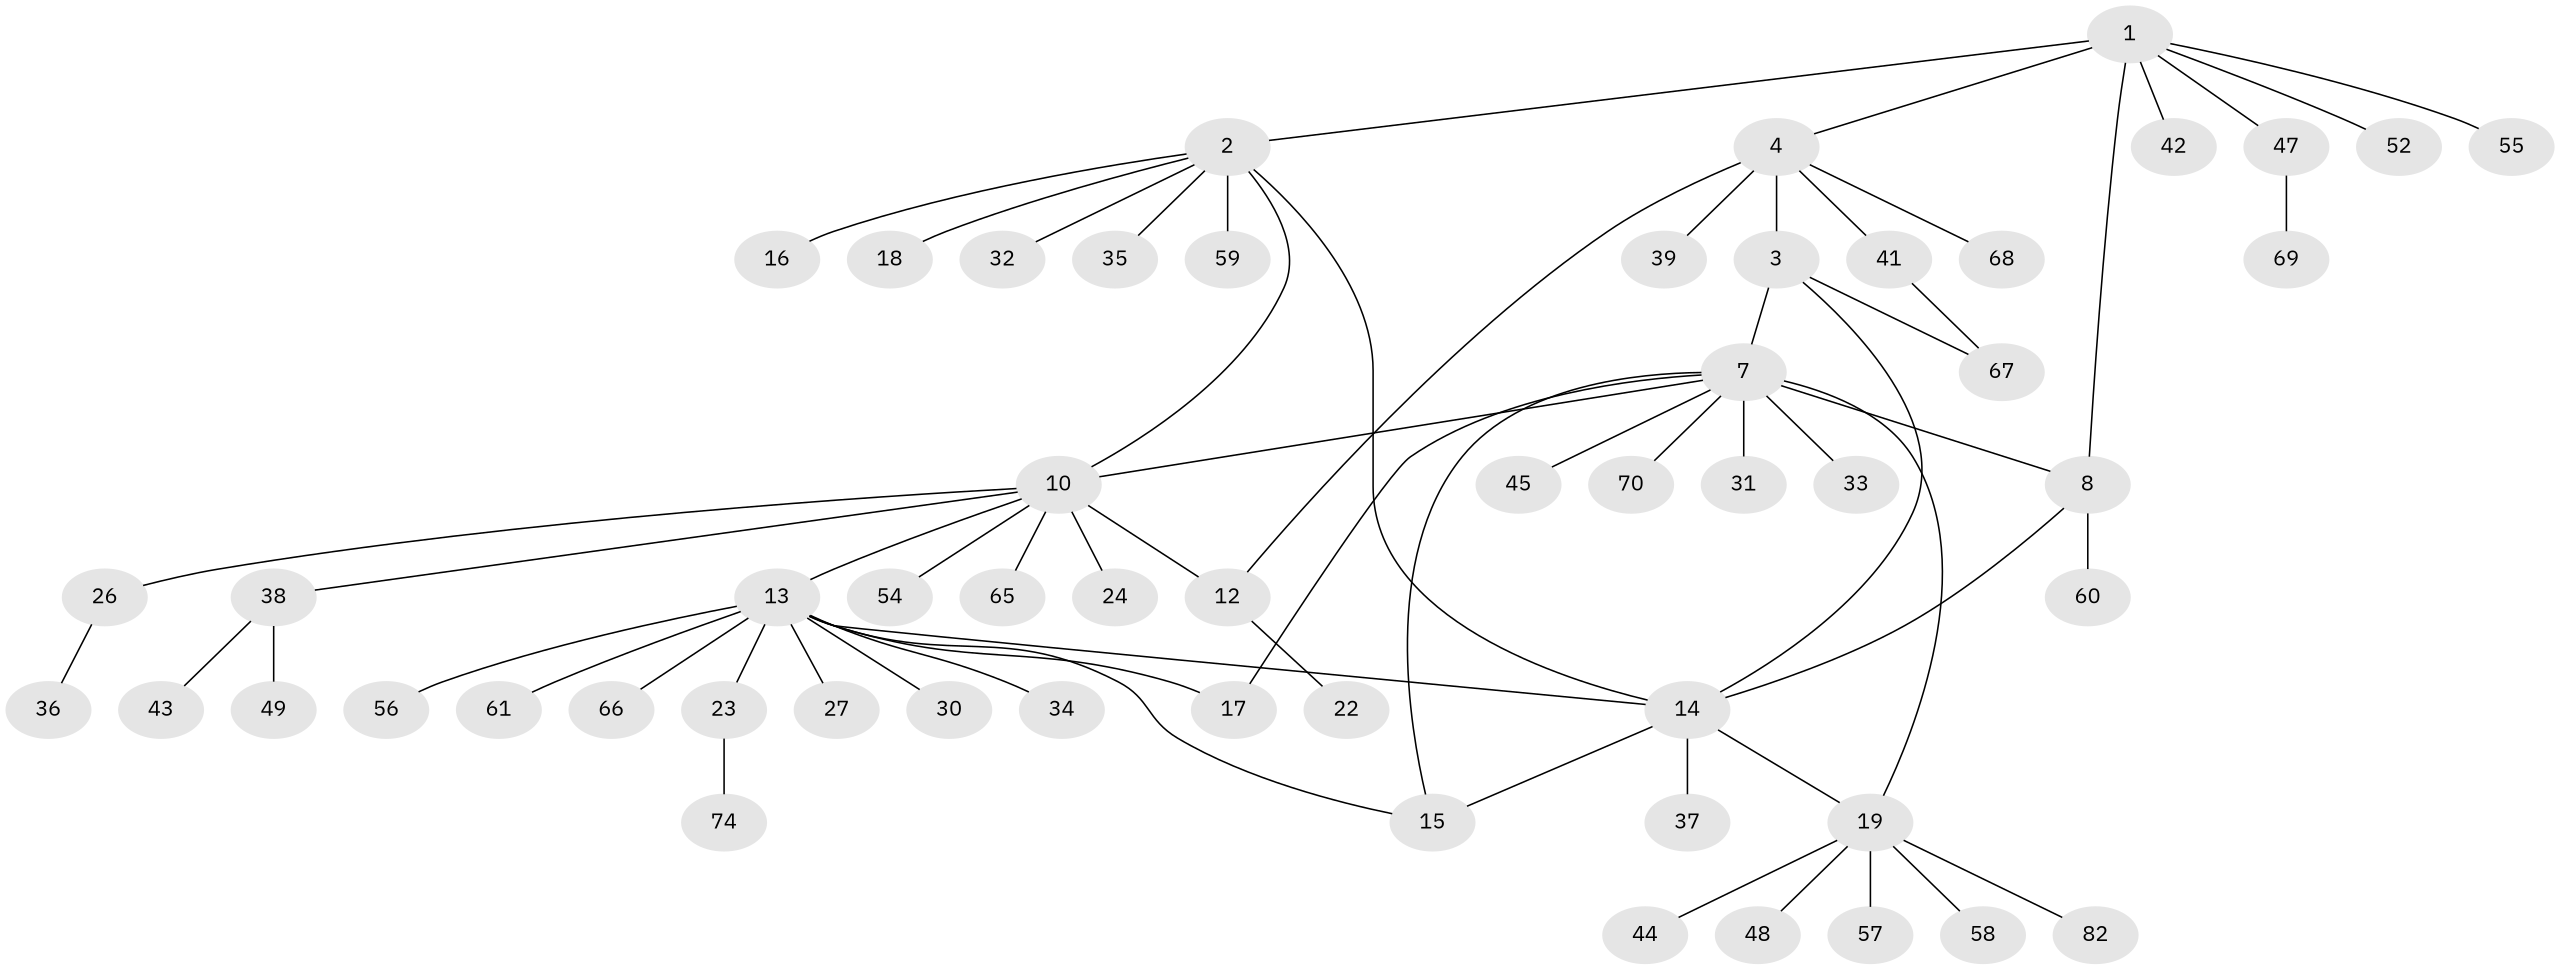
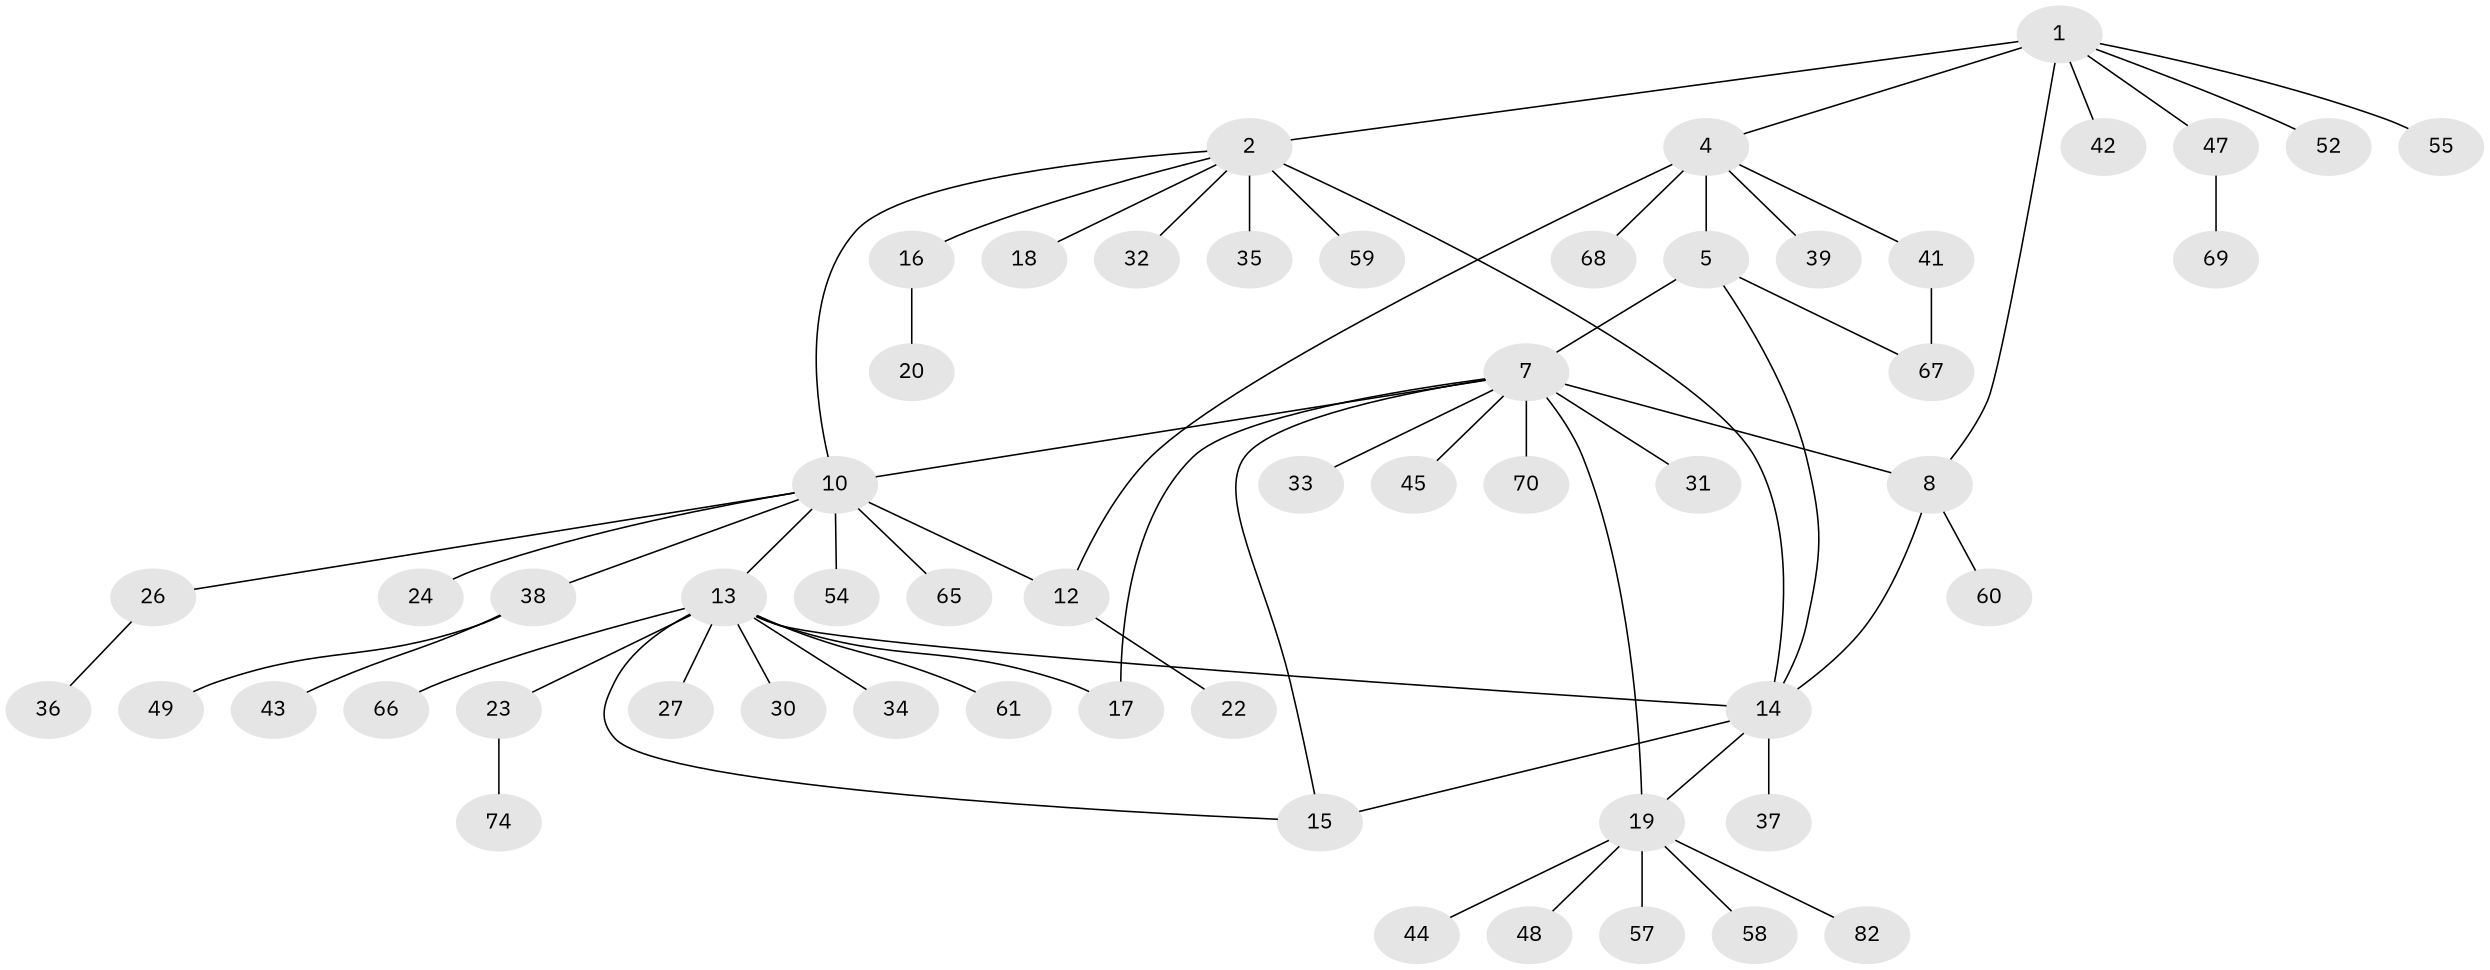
node "3": label "3" -> "5"
node "20": added
node "56": removed
